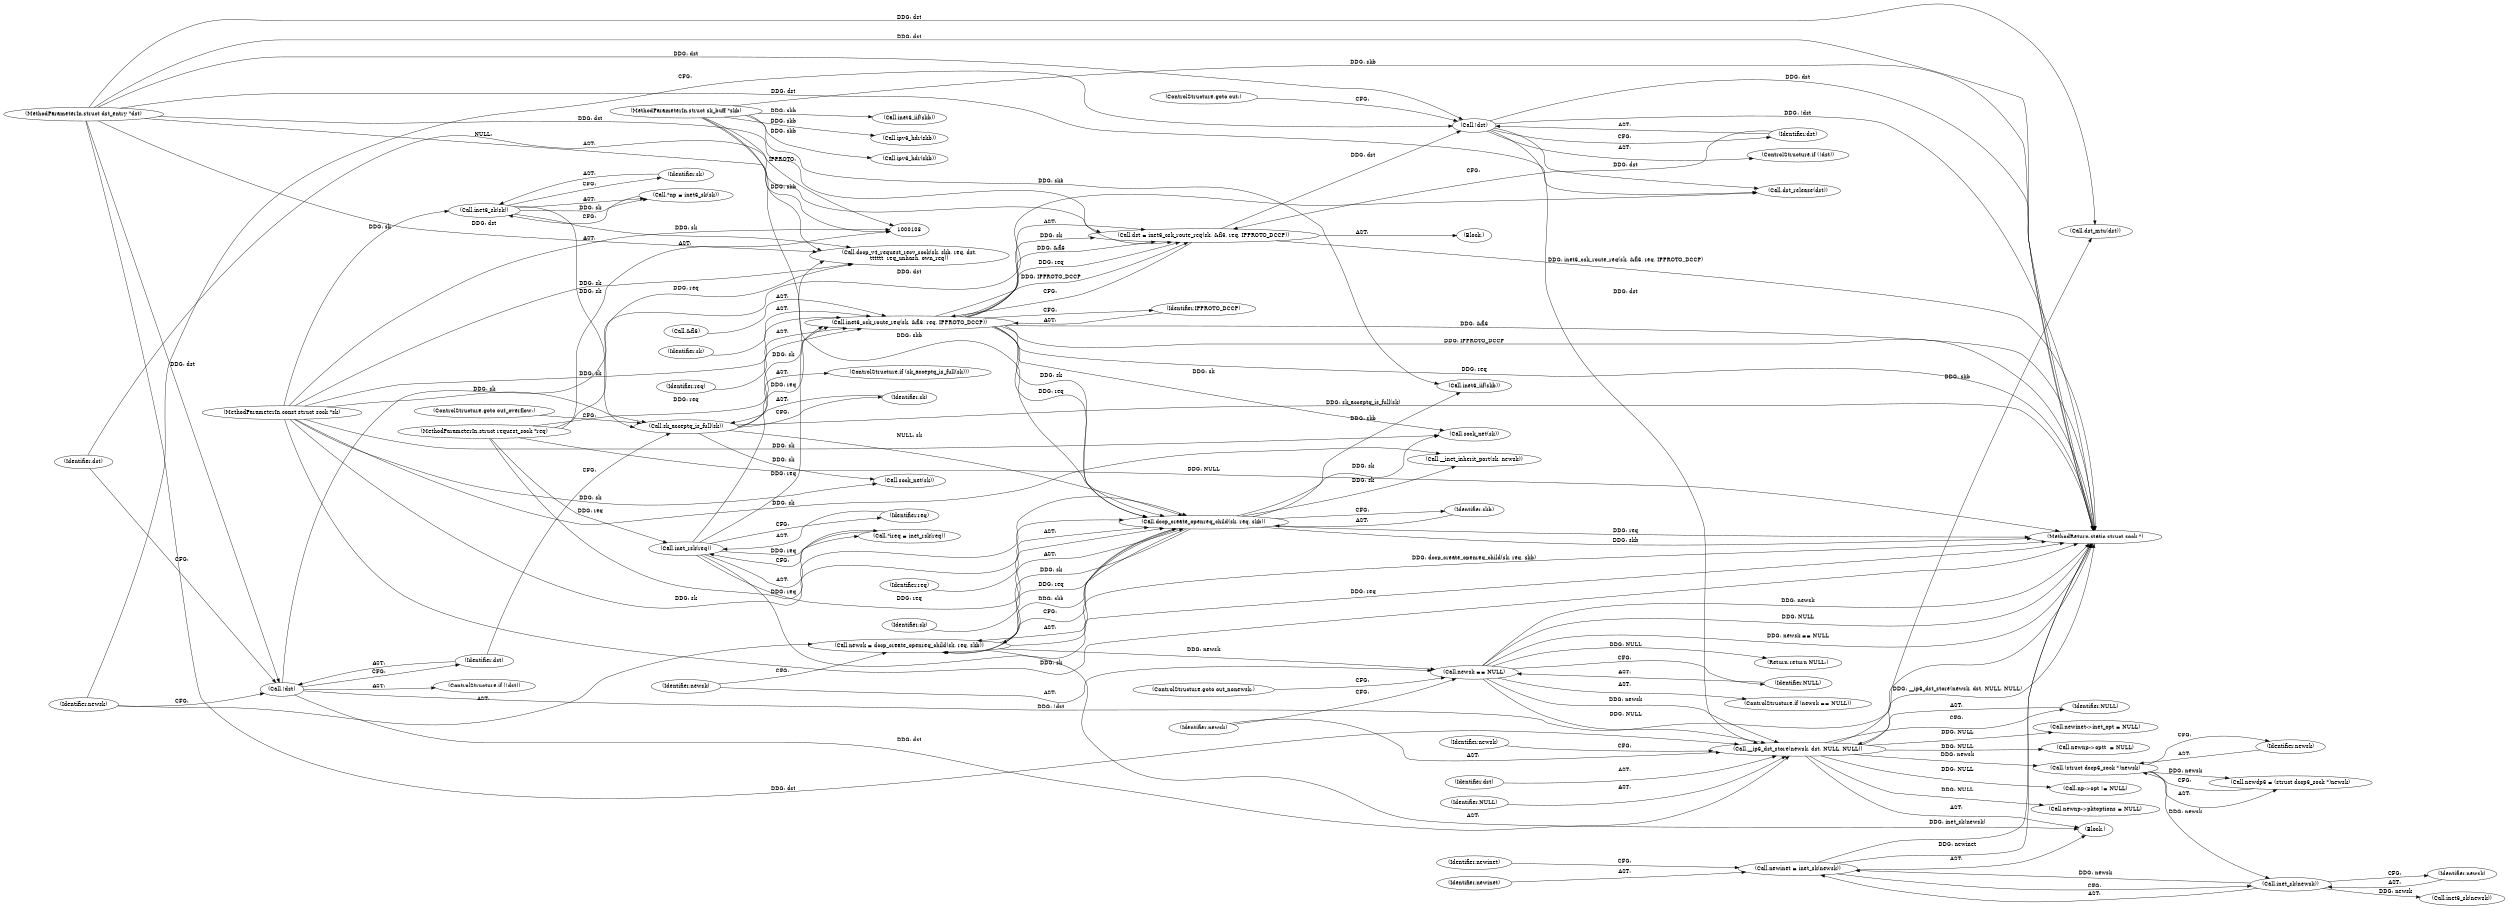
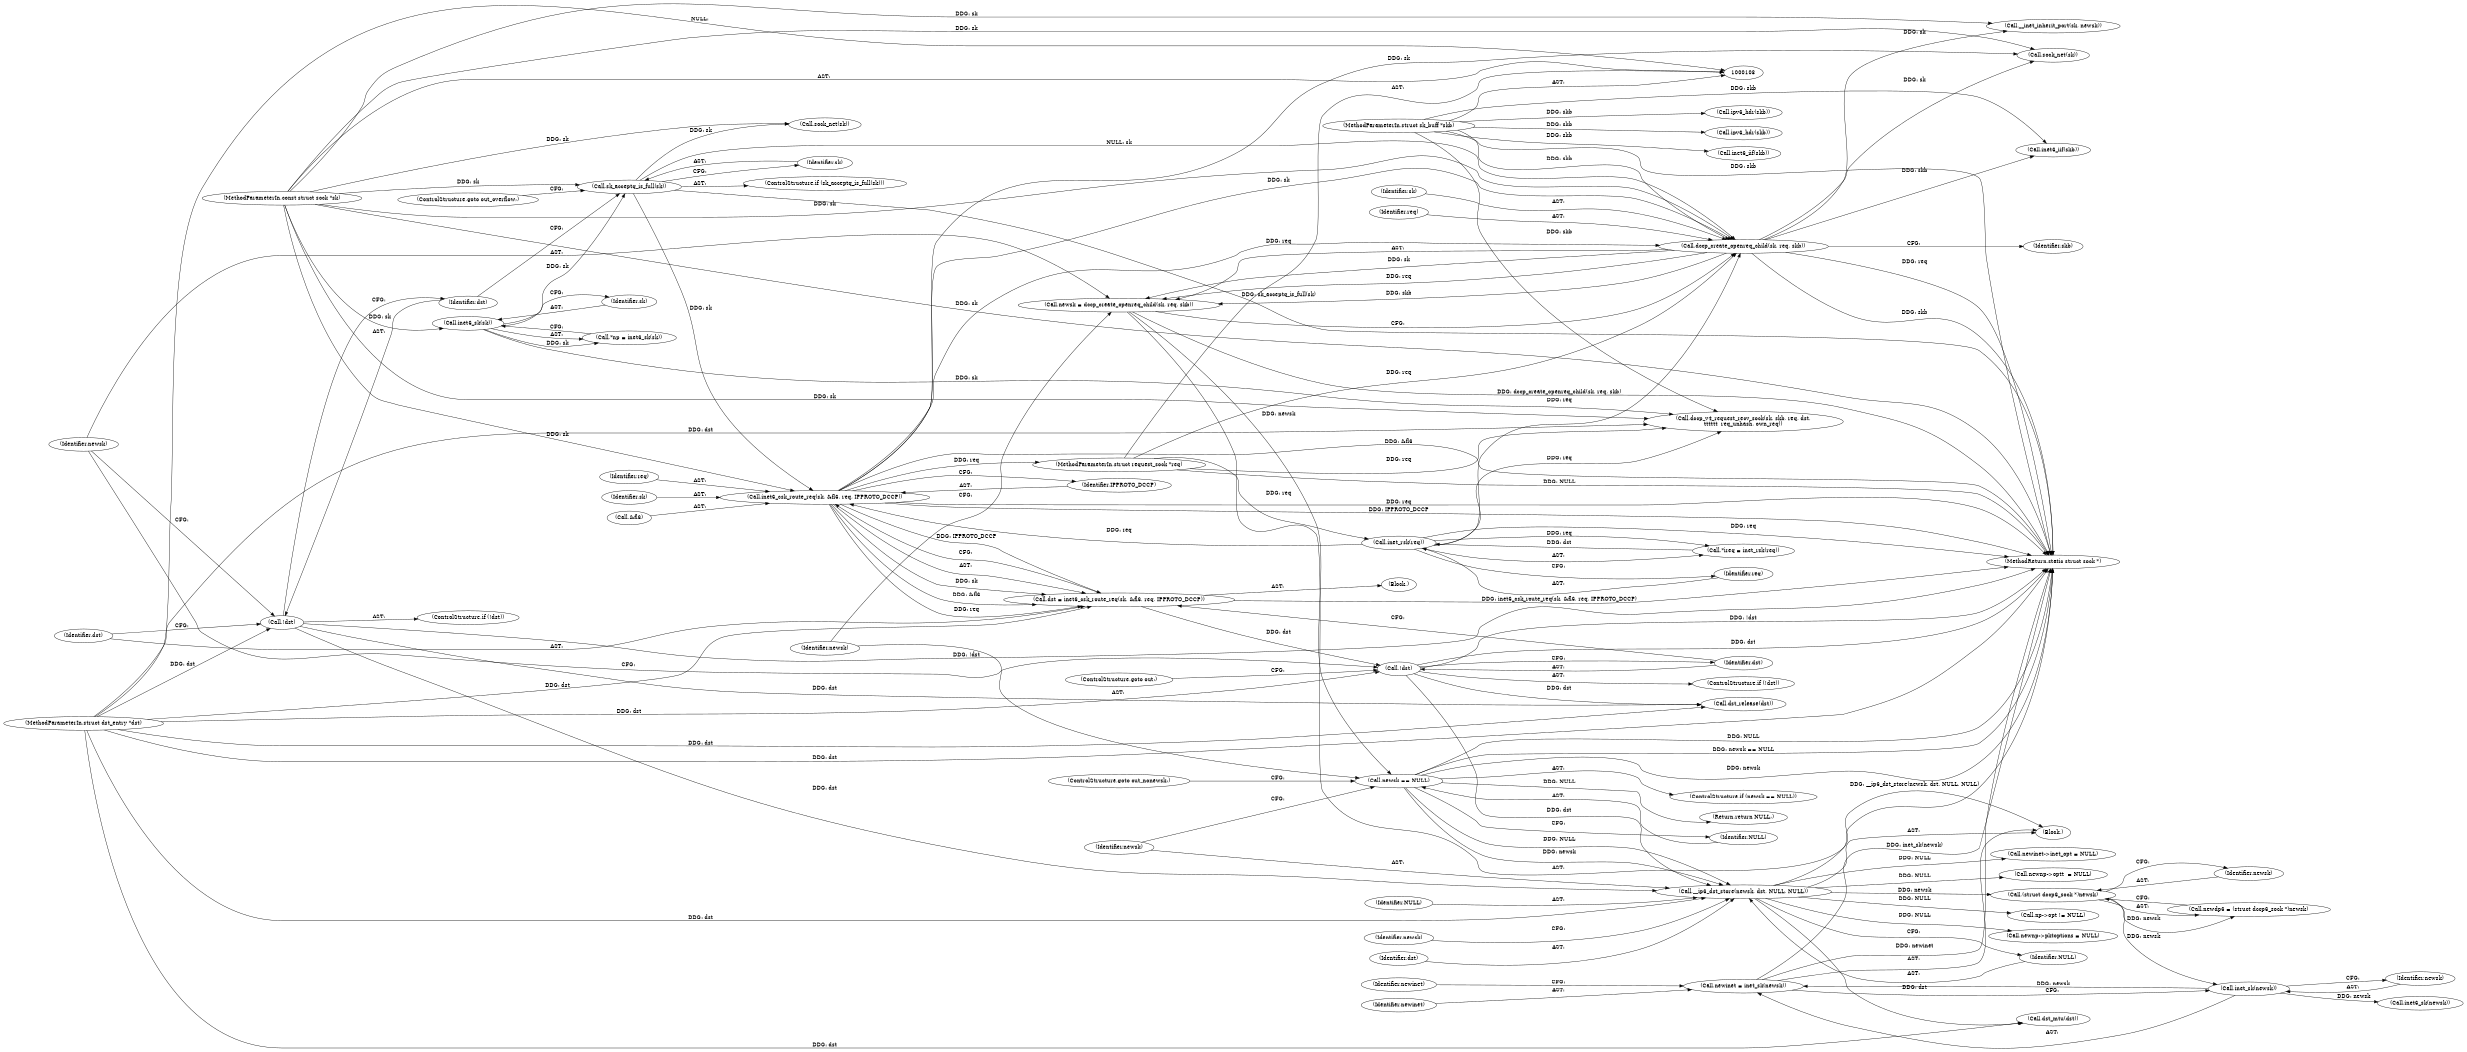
edge "(MethodParameterIn,struct sk_buff *skb)" -> "1000108": label "IPPROTO: " -> "AST: "
edge "(Call,__ip6_dst_store(newsk, dst, NULL, NULL))" -> "(Call,dst_mtu(dst))": label "DDG: skb" -> "DDG: dst"
edge "(MethodParameterIn,struct request_sock *req)" -> "(Call,inet6_csk_route_req(sk, &fl6, req, IPPROTO_DCCP))": reversed
edge "(Identifier,skb)" -> "(Call,dccp_create_openreq_child(sk, req, skb))": removed, label "AST:"
edge "(Call,*ireq = inet_rsk(req))" -> "(Call,inet_rsk(req))": label "CFG: " -> "DDG: dst"
